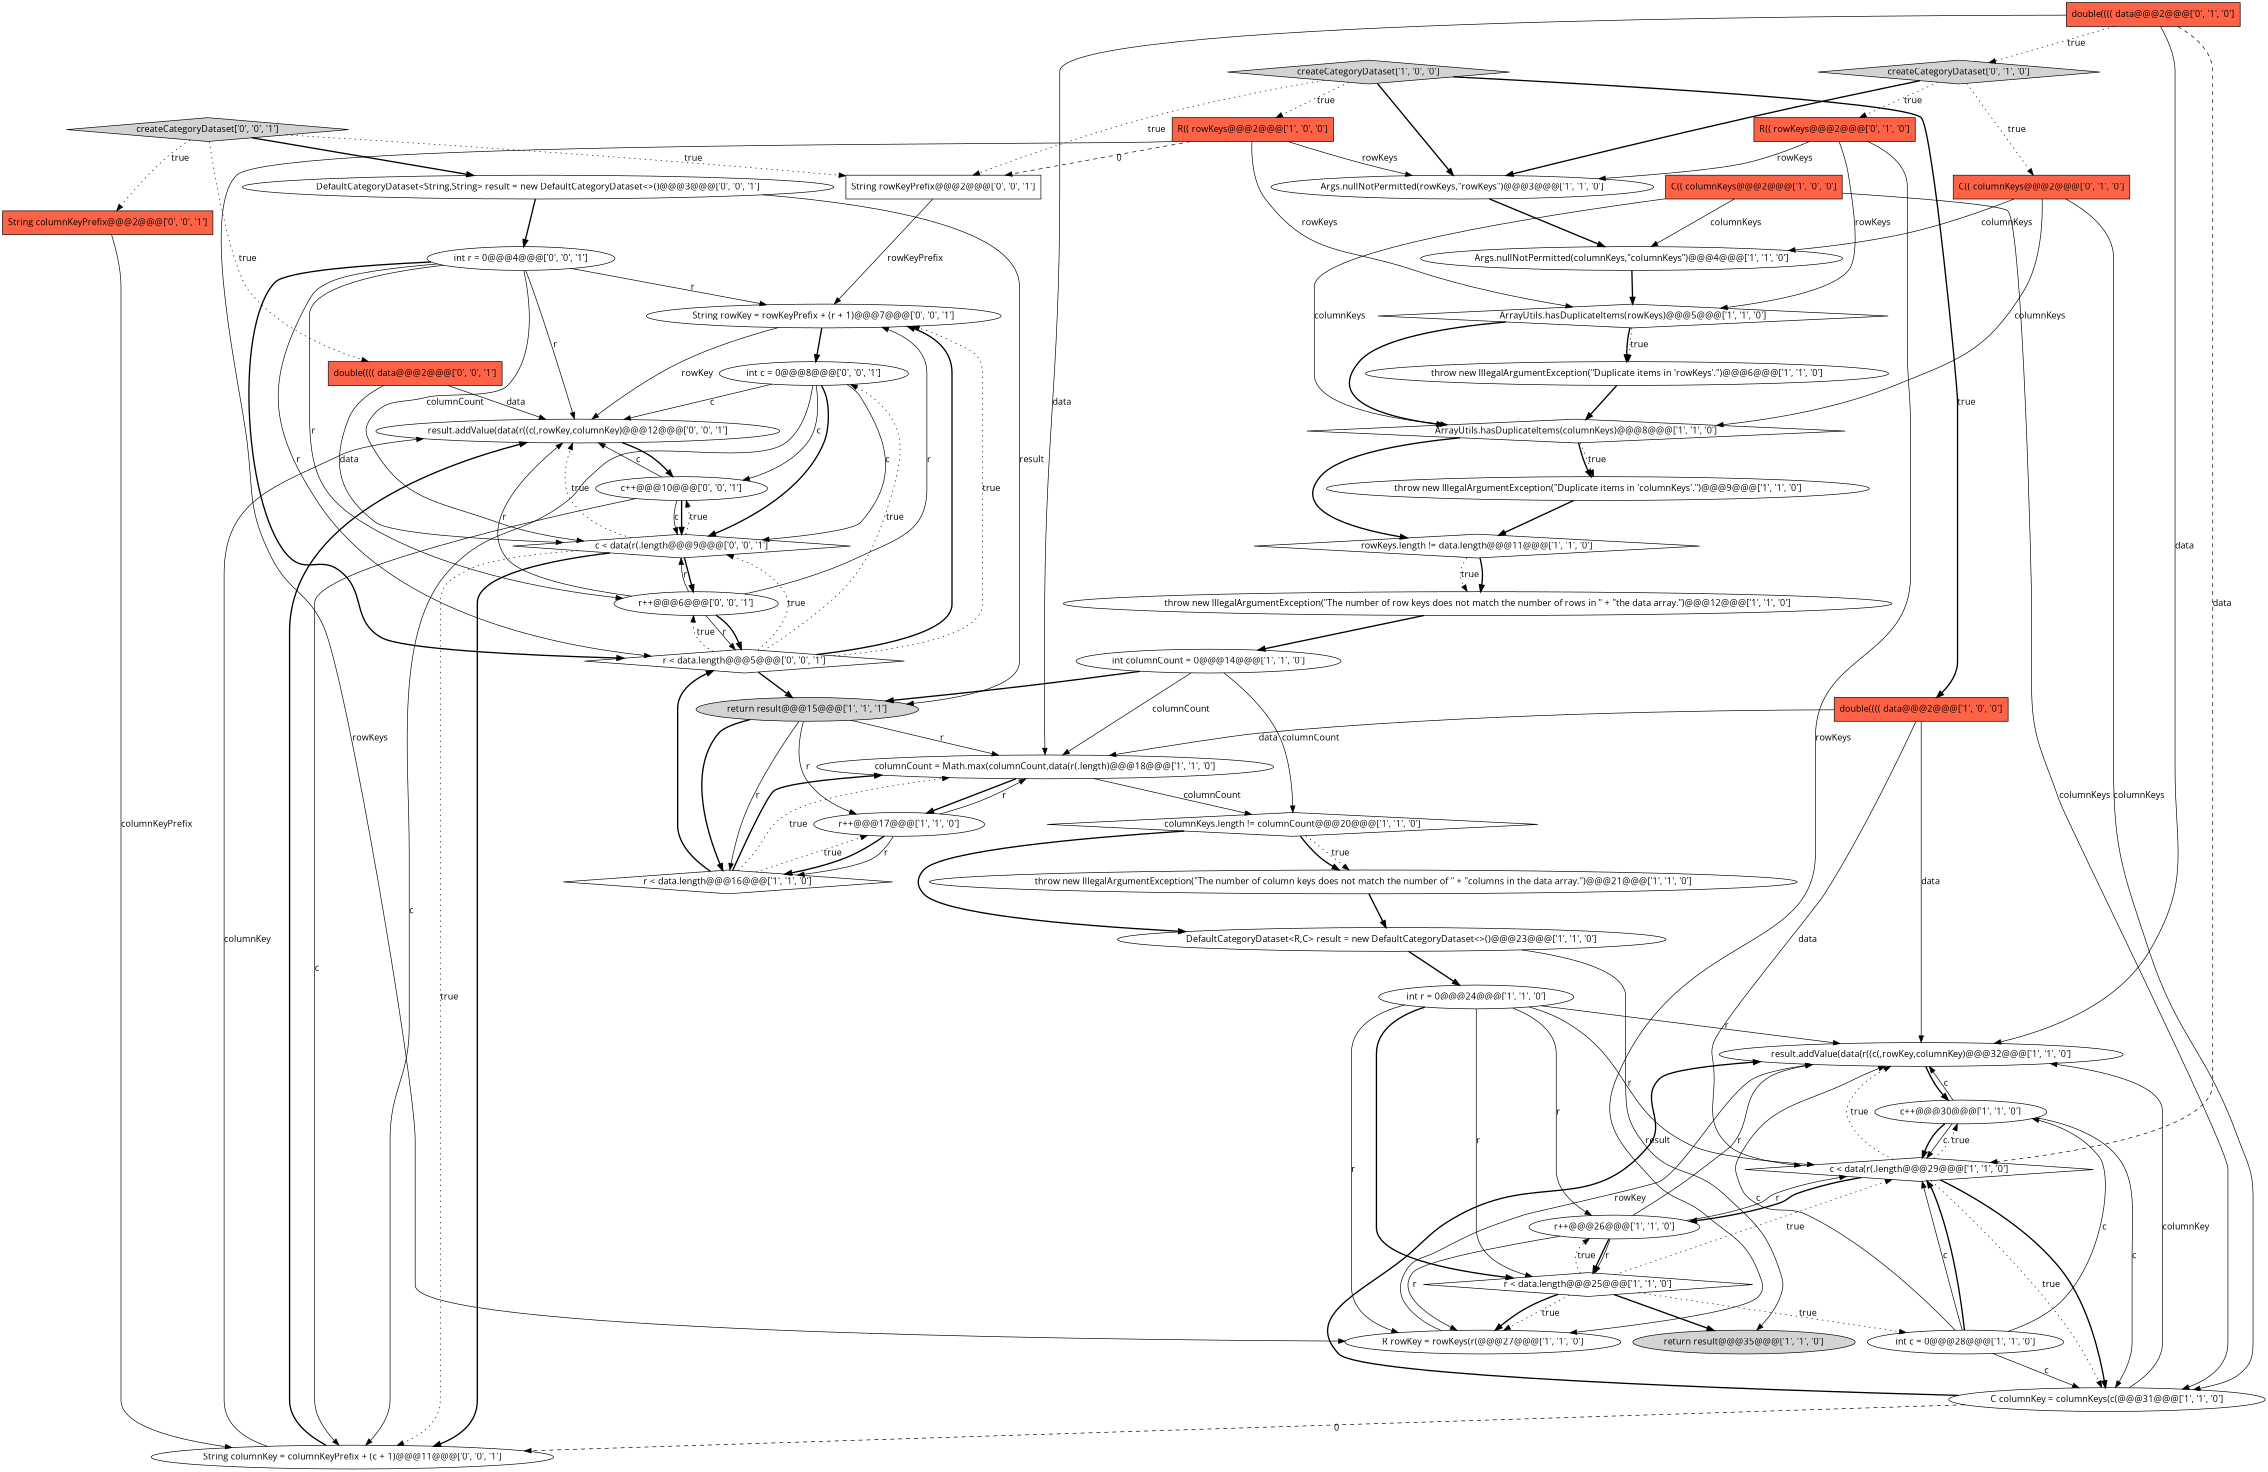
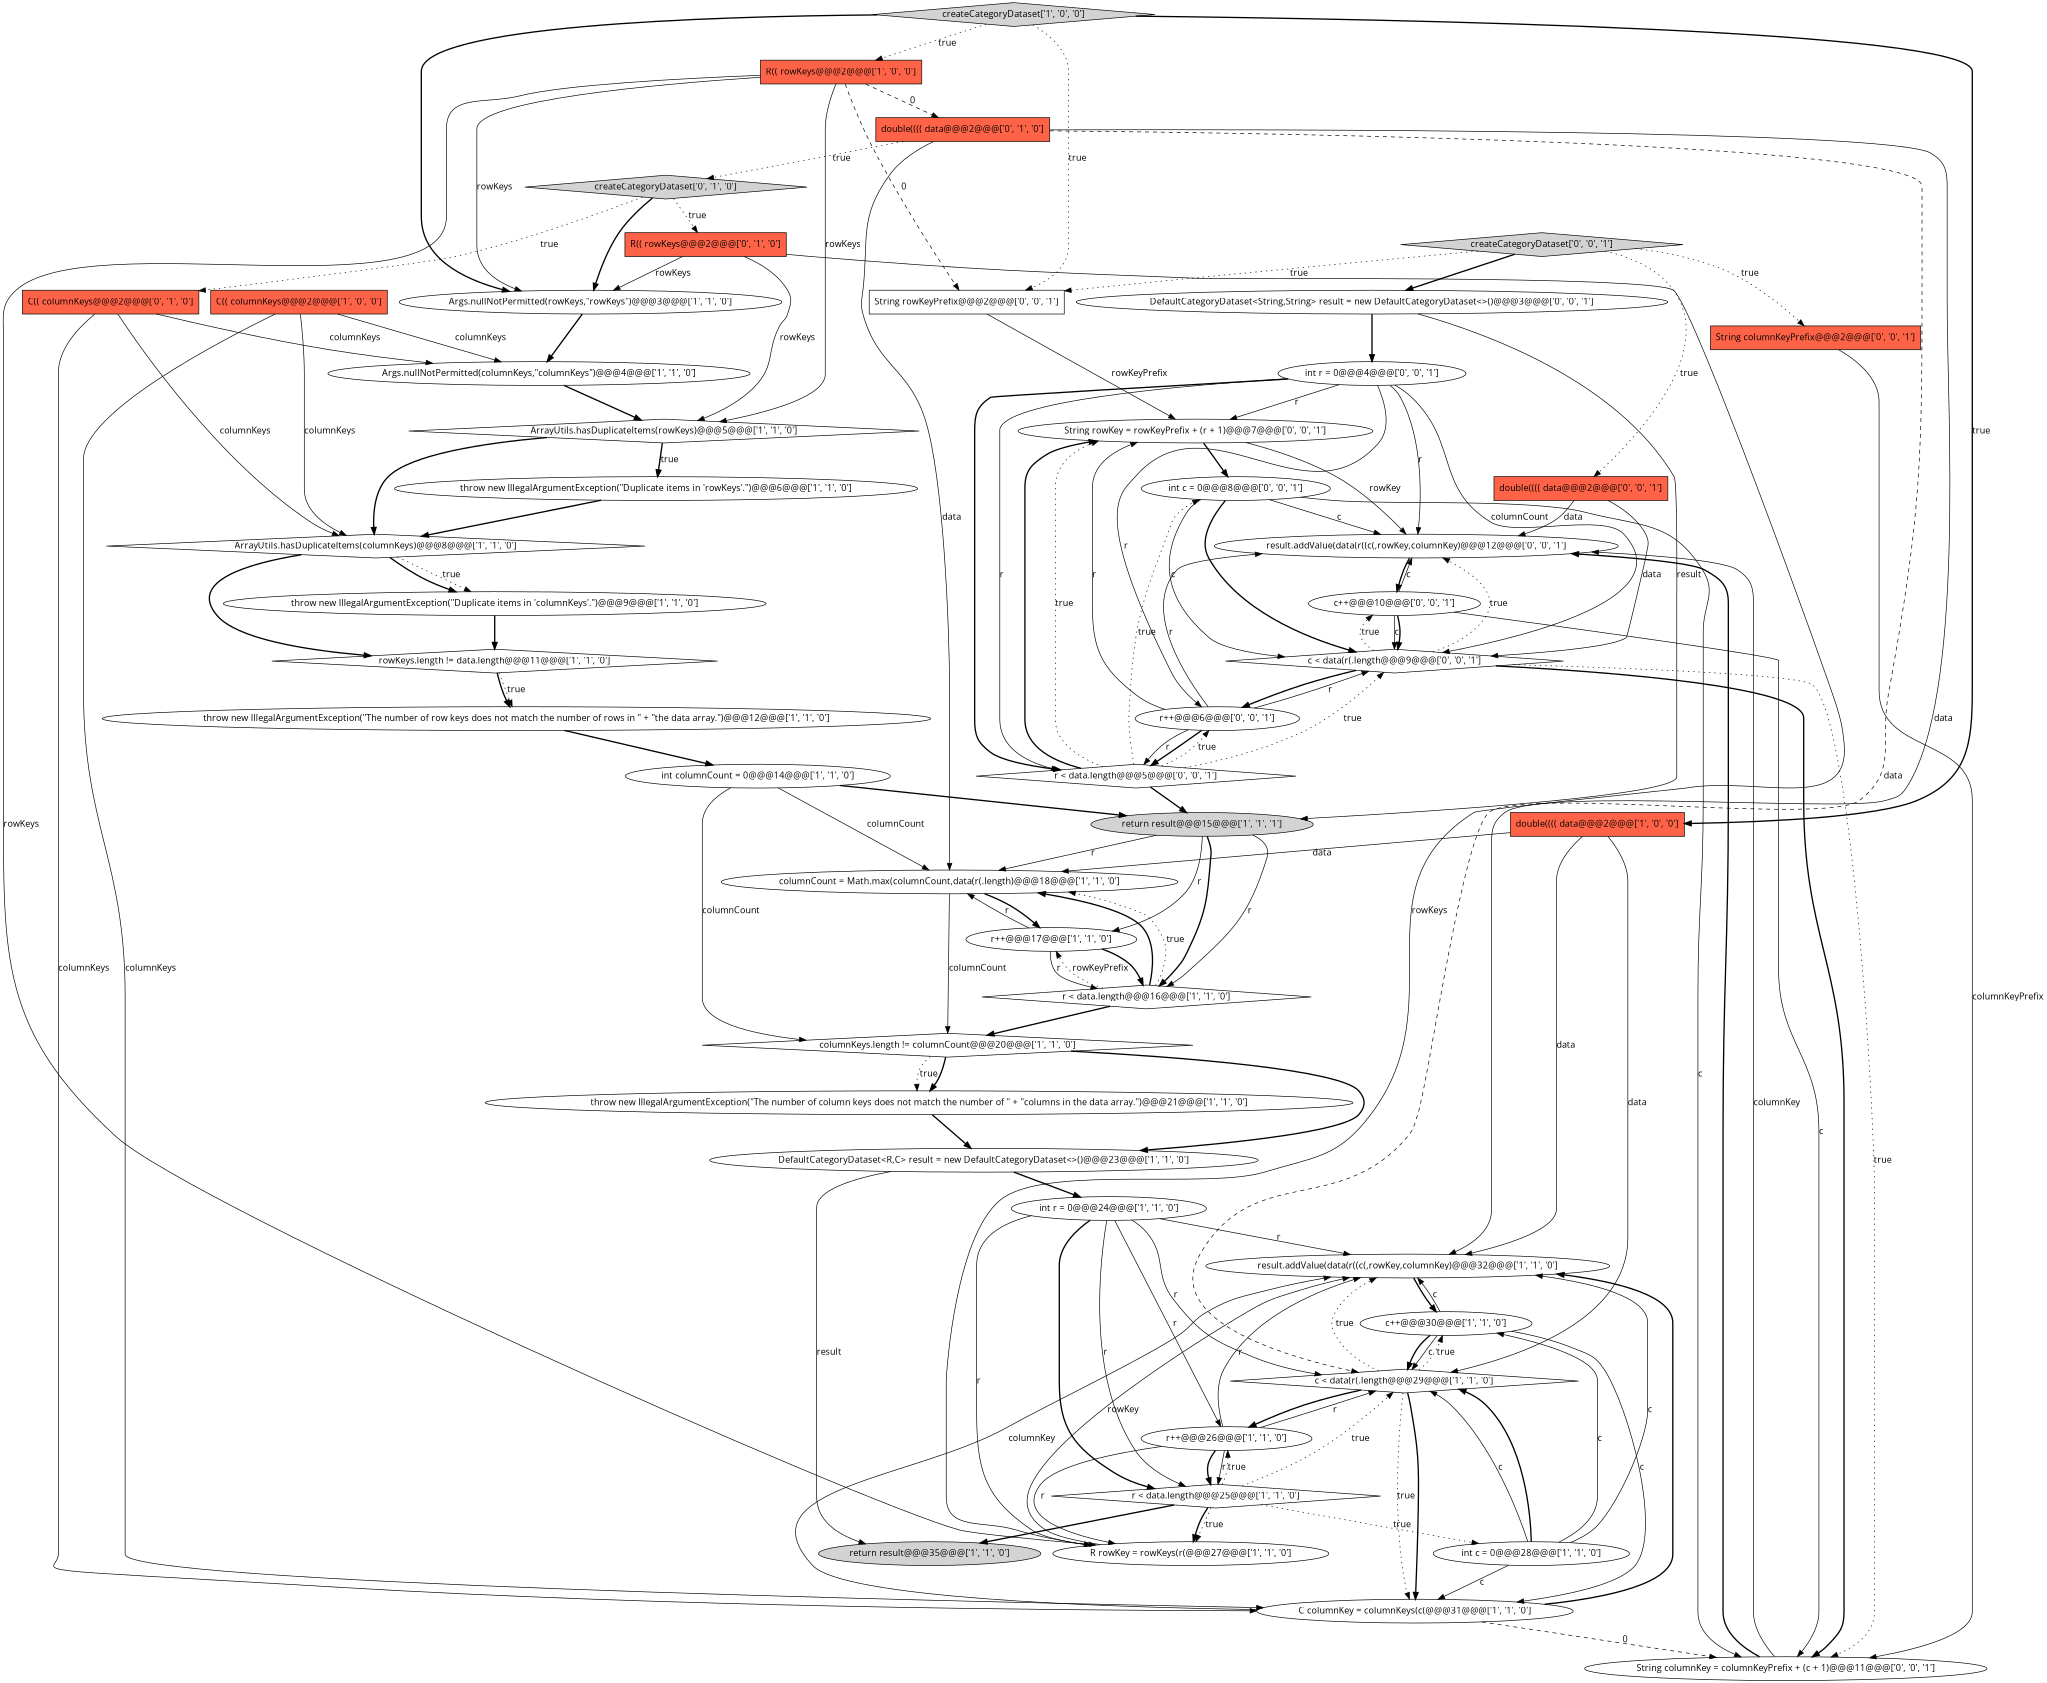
edge "R(( rowKeys@@@2@@@['1', '0', '0']" -> "double(((( data@@@2@@@['0', '1', '0']": added, label "0"
edge "int c = 0@@@8@@@['0', '0', '1']" -> "c++@@@10@@@['0', '0', '1']": removed, label "c"
edge "r < data.length@@@16@@@['1', '1', '0']" -> "r < data.length@@@5@@@['0', '0', '1']": now "r < data.length@@@16@@@['1', '1', '0']" -> "columnKeys.length != columnCount@@@20@@@['1', '1', '0']"
edge "r < data.length@@@16@@@['1', '1', '0']" -> "r++@@@17@@@['1', '1', '0']": label "true" -> "rowKeyPrefix"
